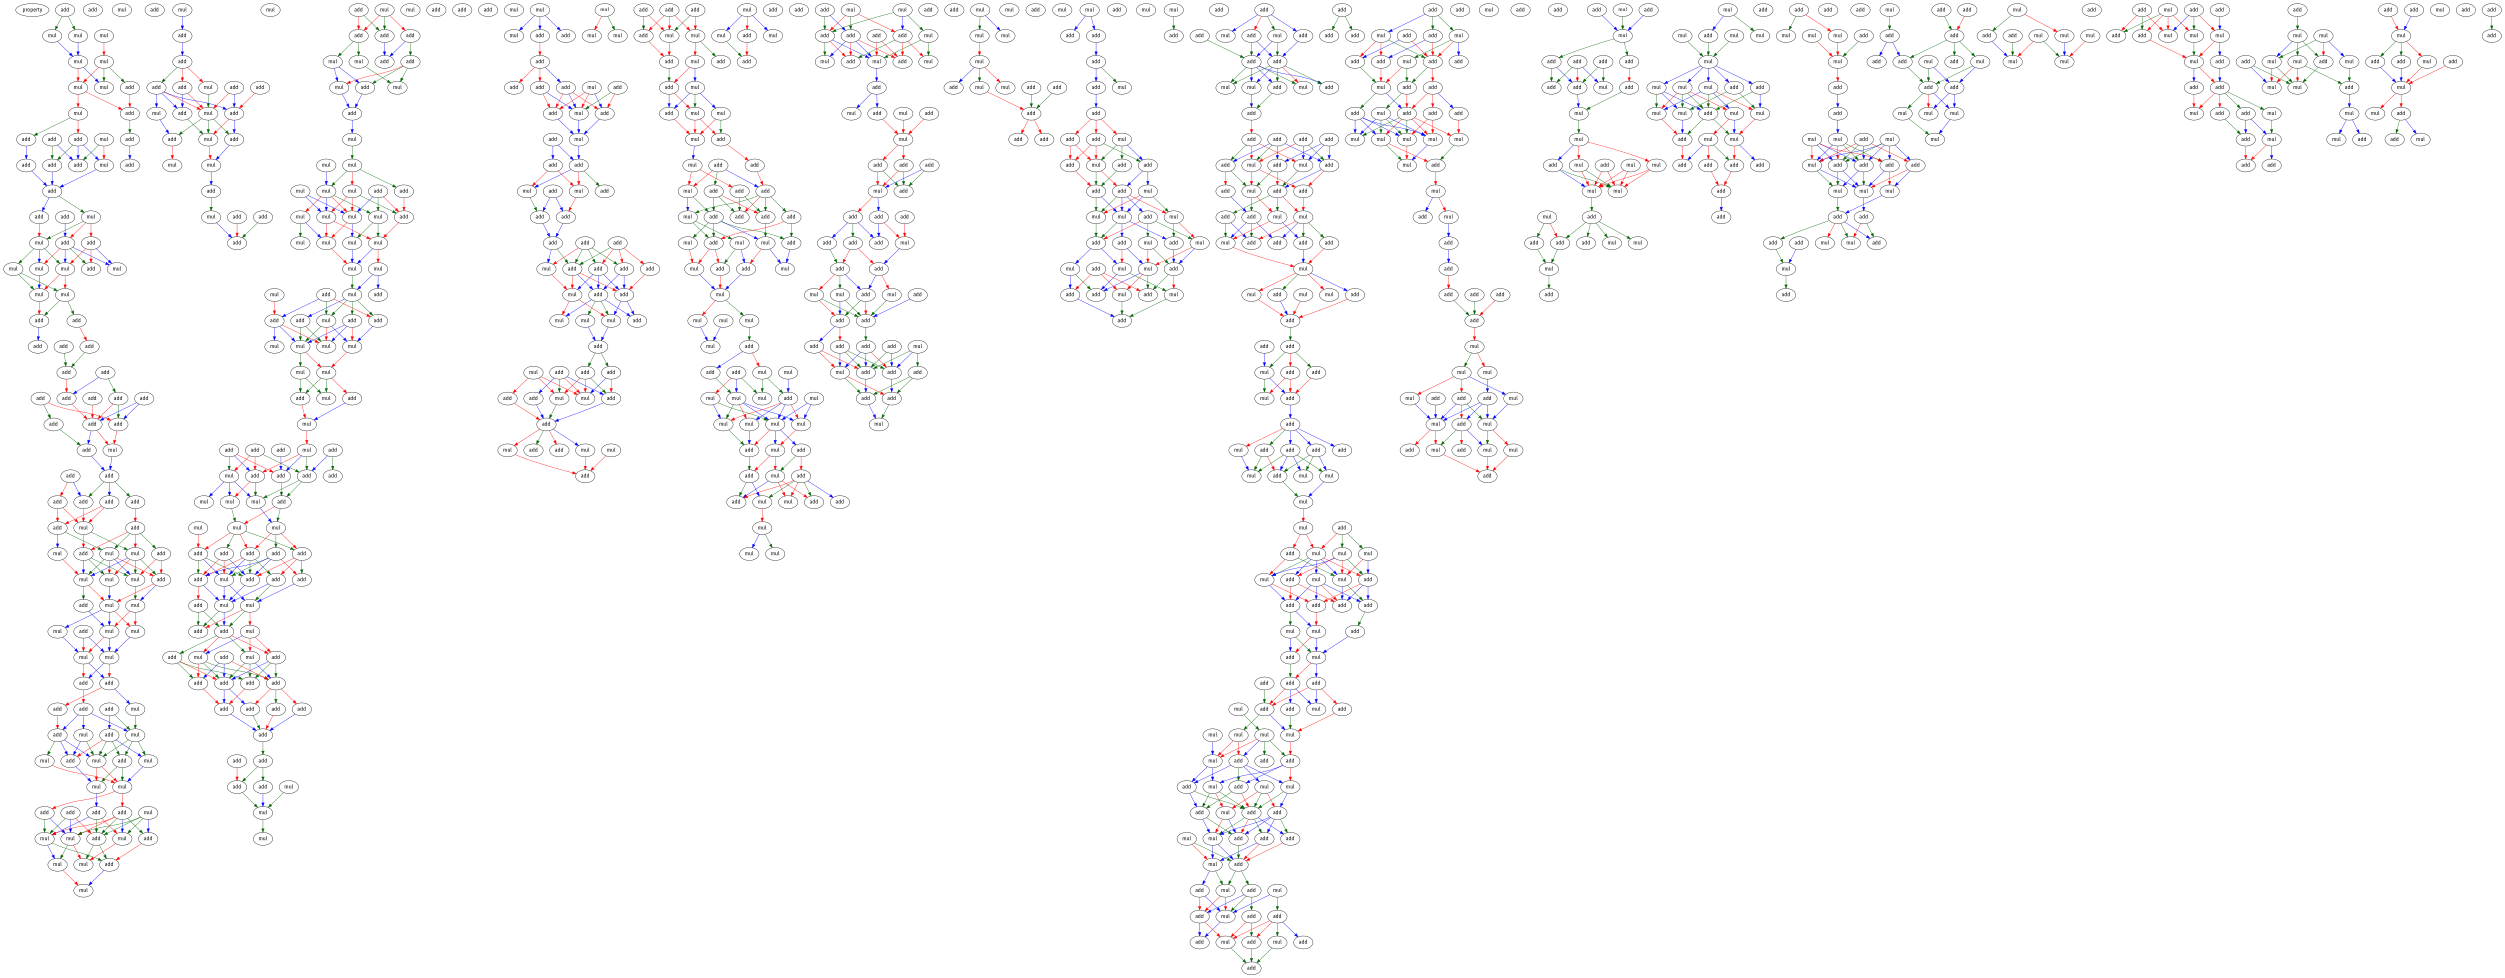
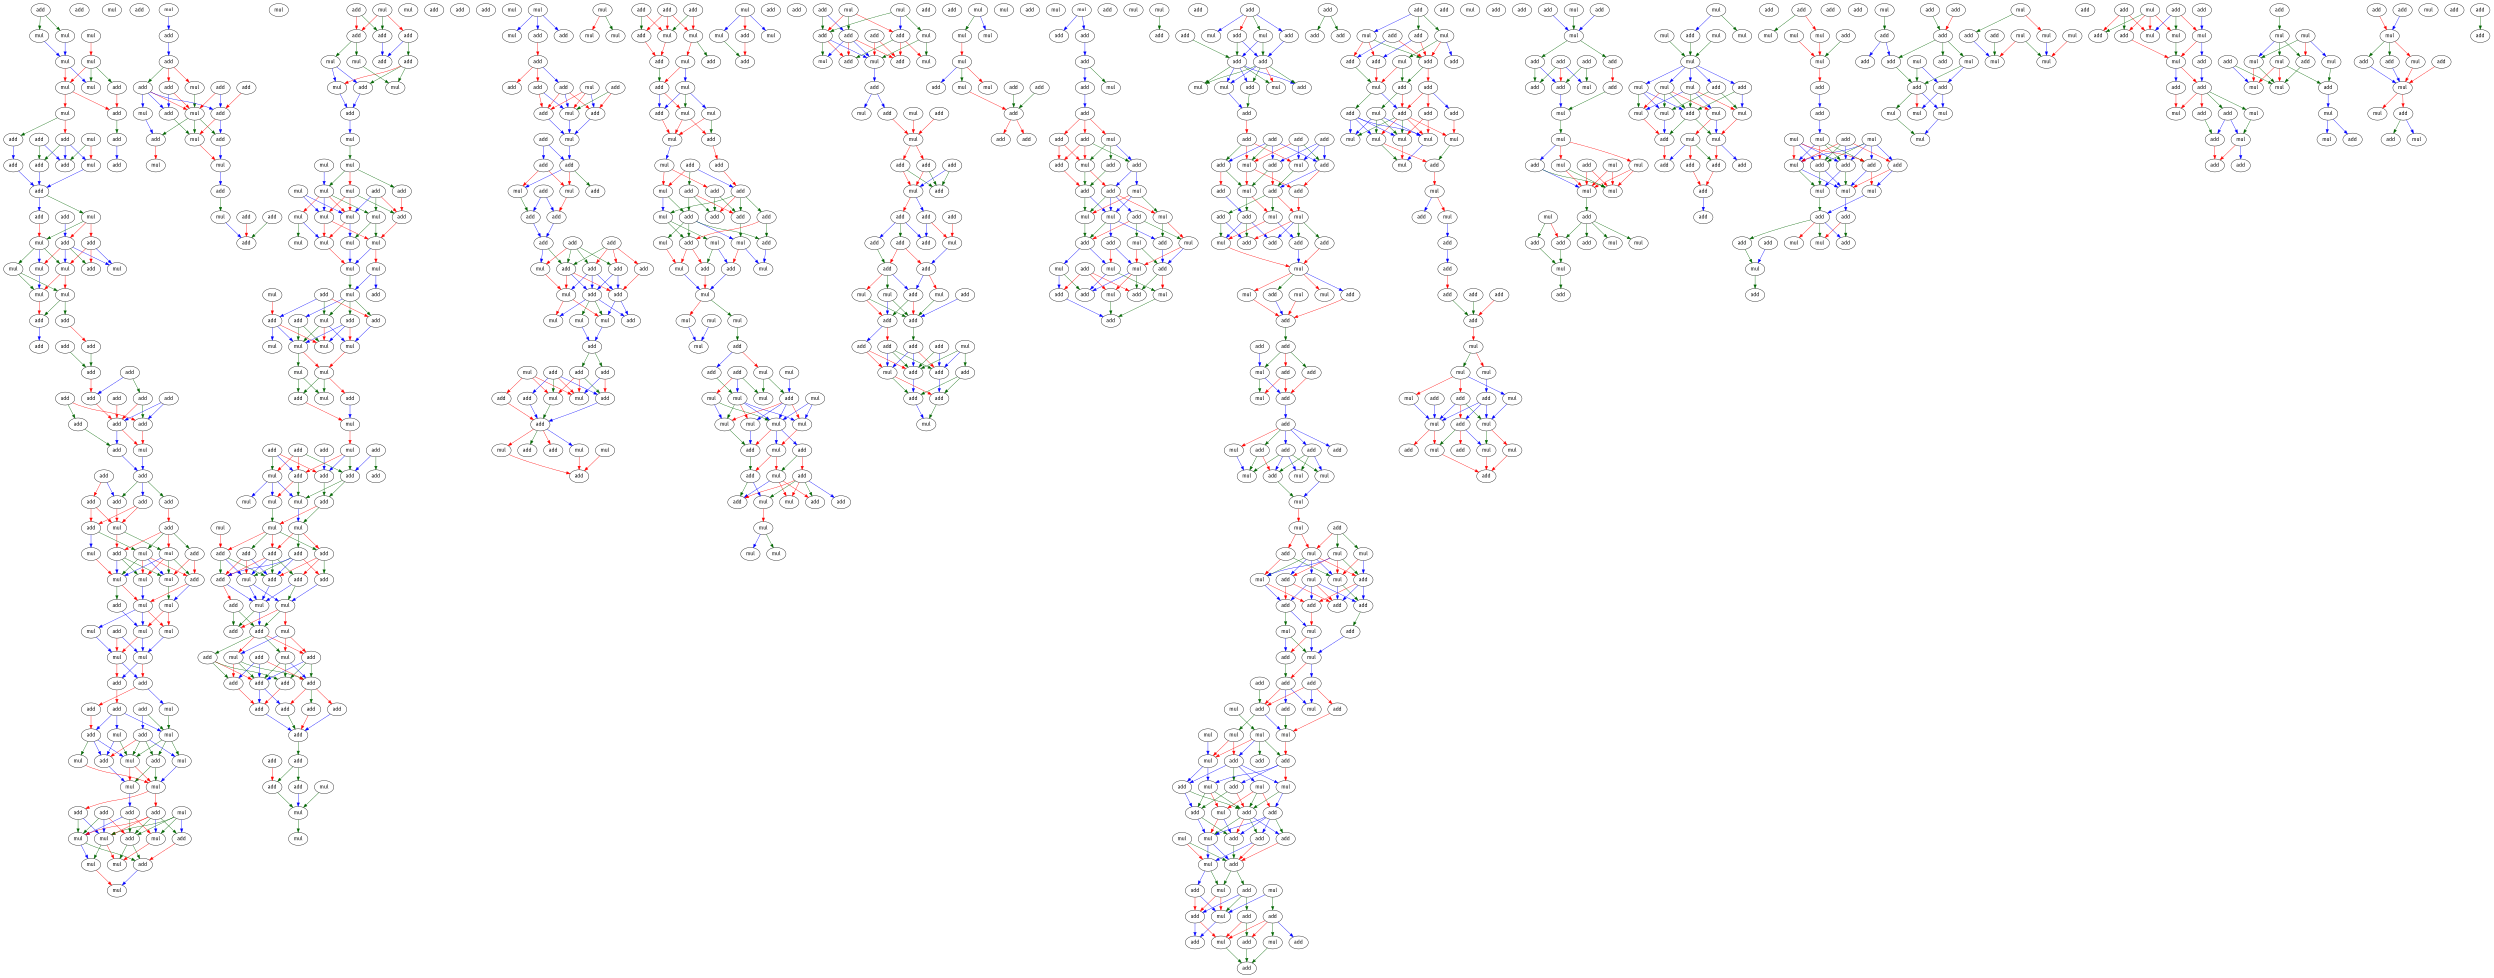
node "property": removed
